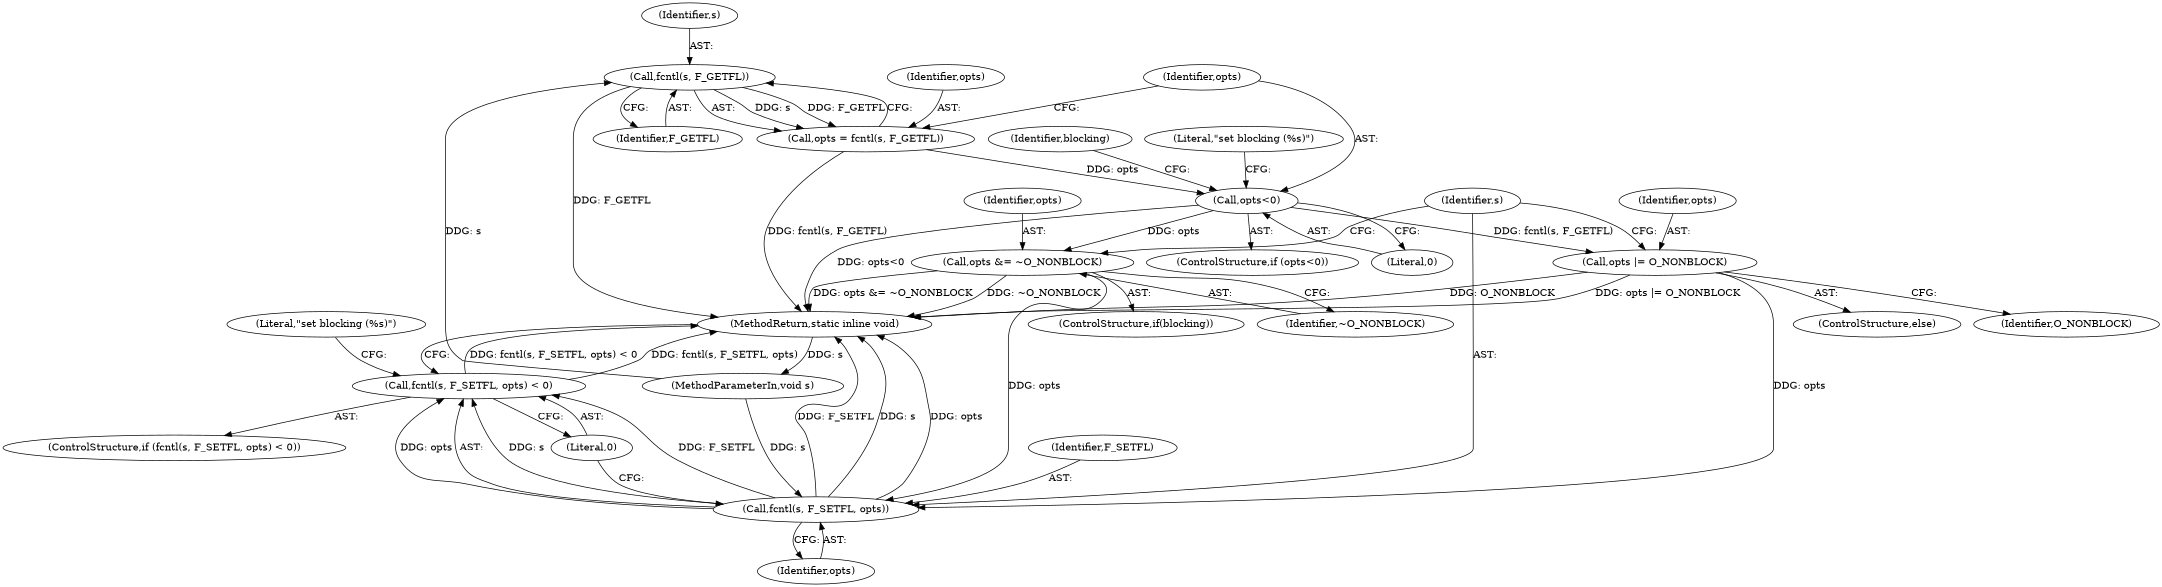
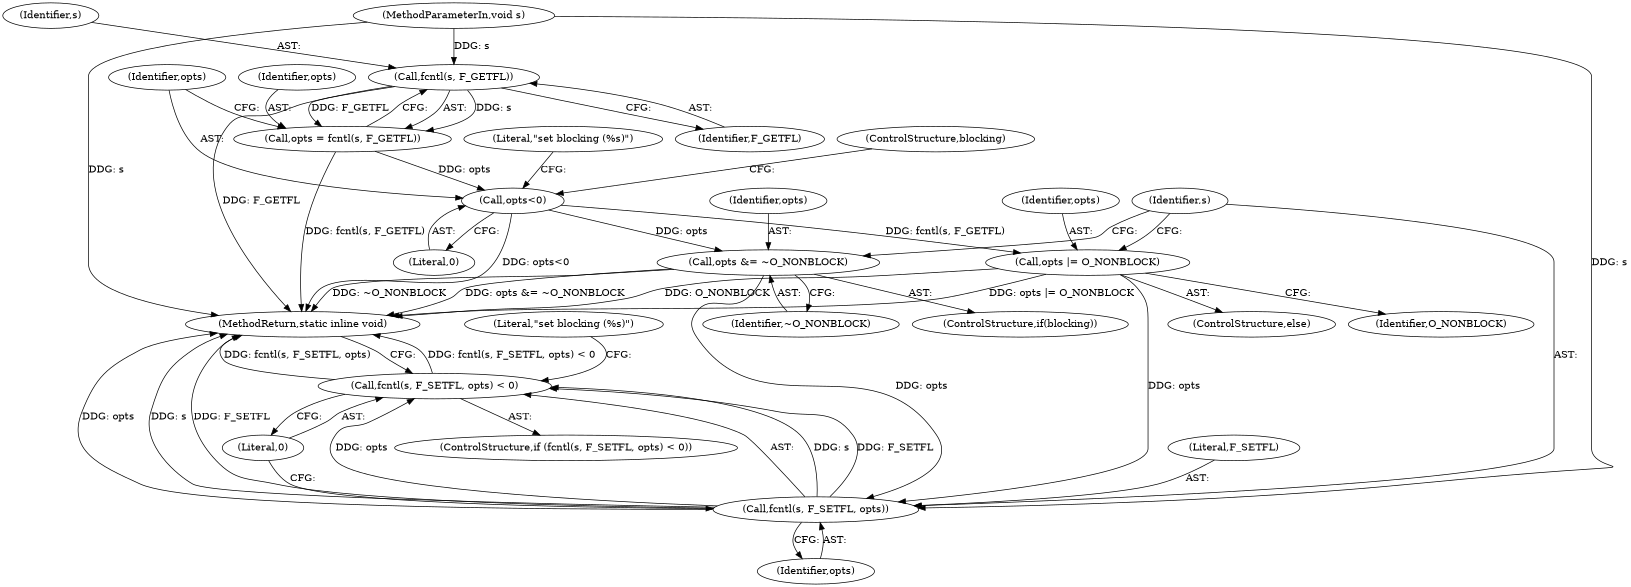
node "(Identifier,blocking)": label "(Identifier,blocking)" -> "(ControlStructure,blocking)"
node "(ControlStructure,if (opts<0))": removed
edge "(MethodReturn,static inline void)" -> "(MethodParameterIn,void s)": reversed
node "(Identifier,F_SETFL)": label "(Identifier,F_SETFL)" -> "(Literal,F_SETFL)"
